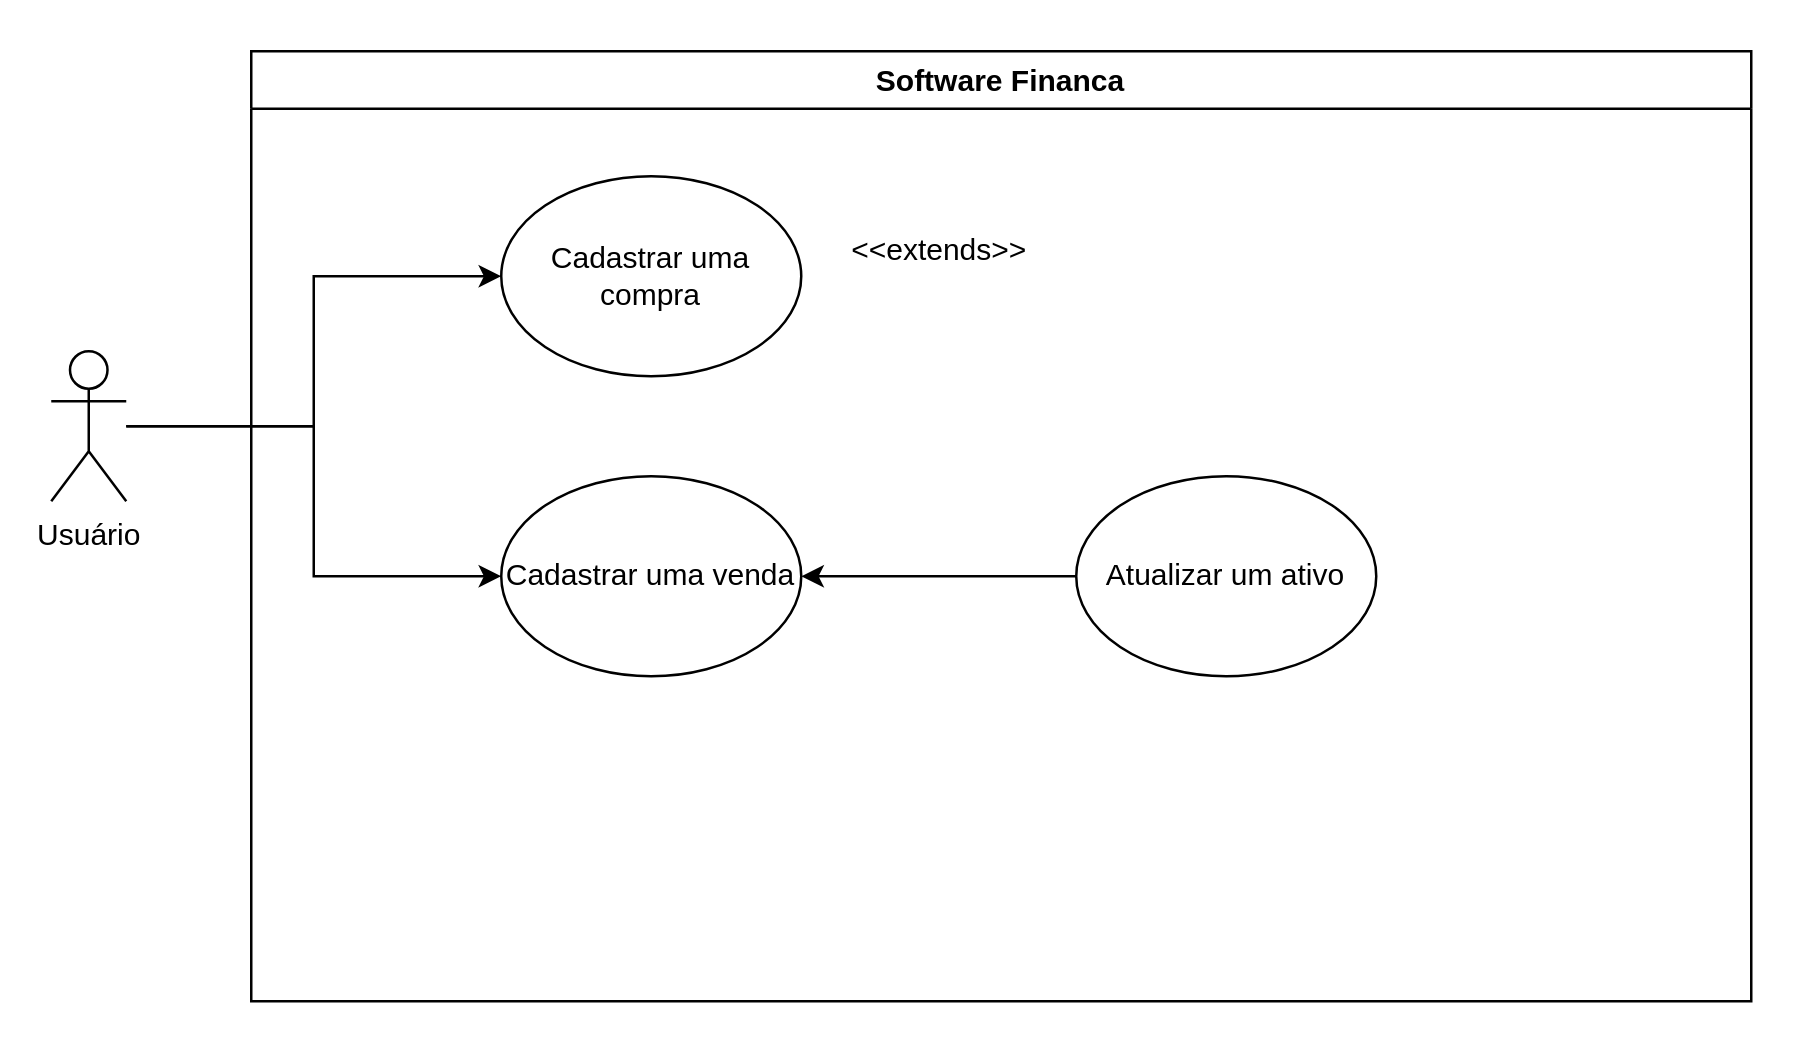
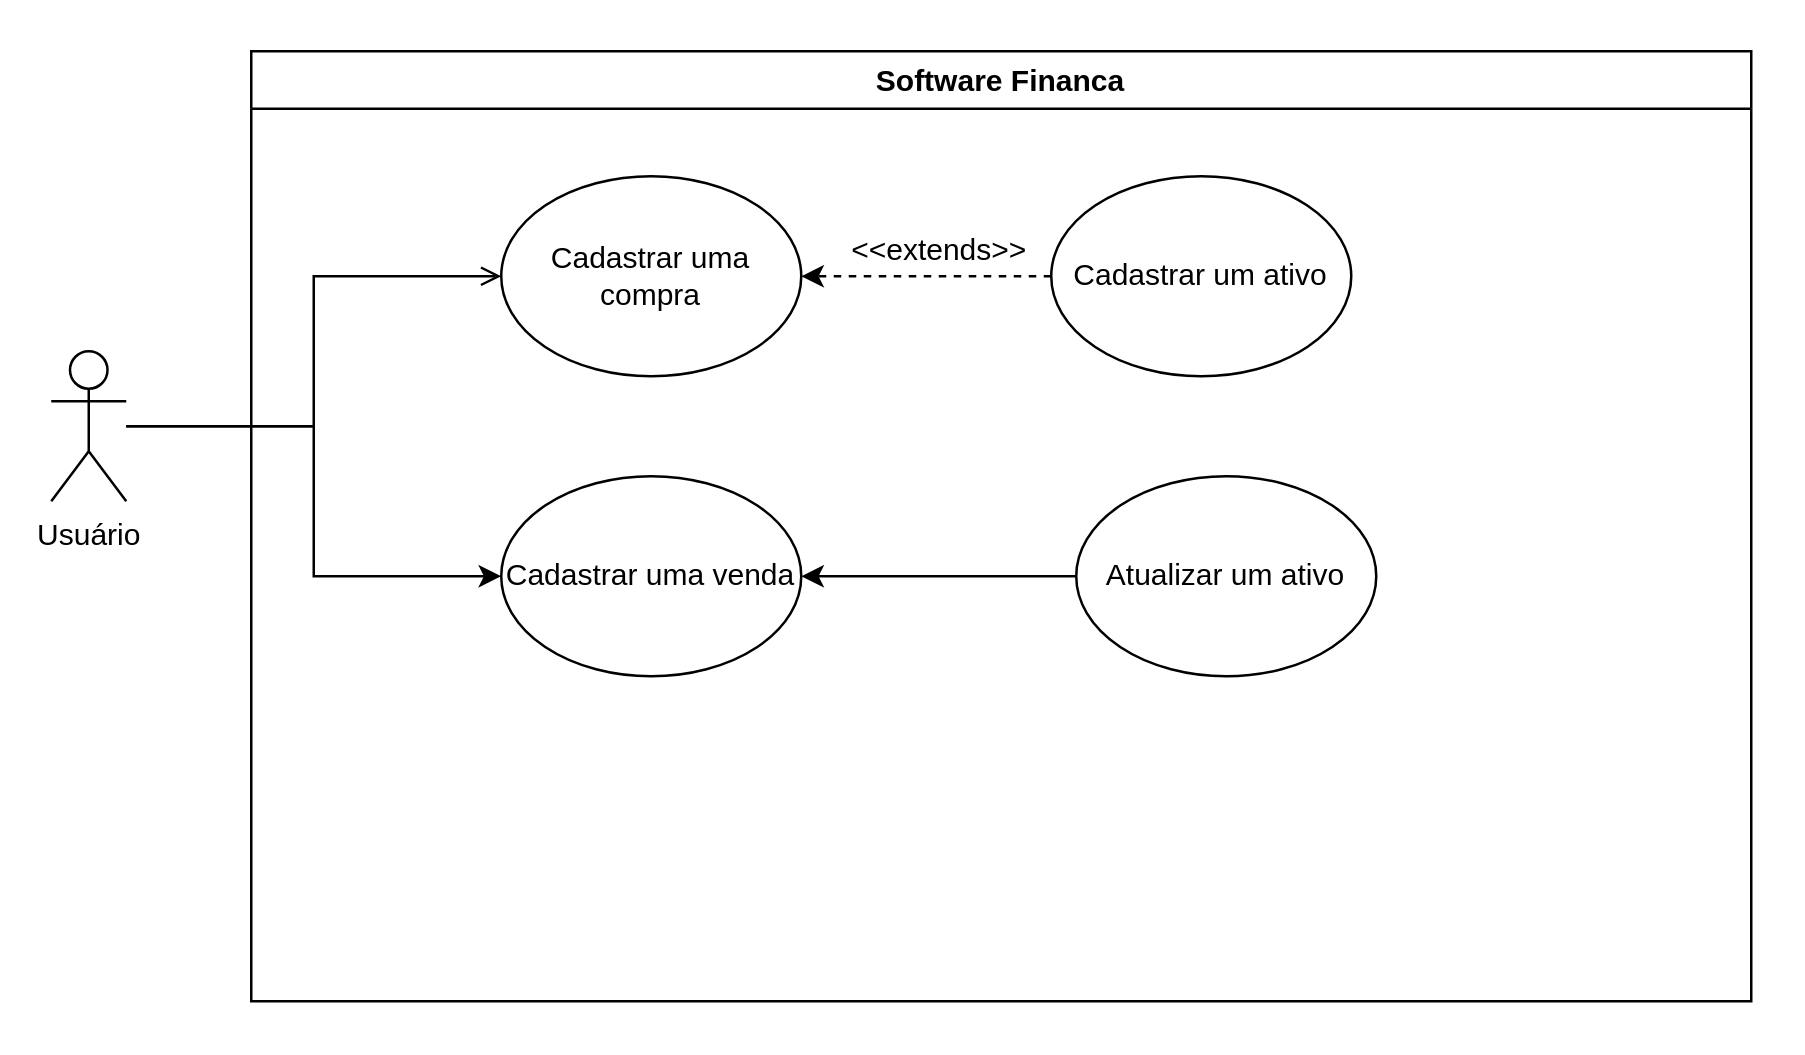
edge "Usuário" -> "Cadastrar uma compra": arrowhead classic -> open
edge "Cadastrar um ativo" -> "Cadastrar uma compra": added
node "Cadastrar um ativo": added
